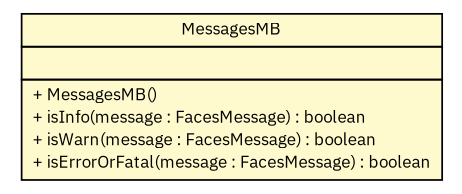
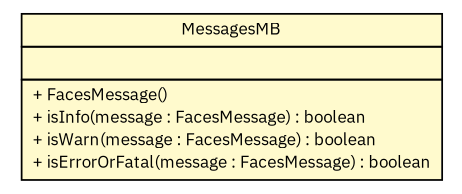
node "MessagesMB": text "+ MessagesMB()" -> "+ FacesMessage()"
